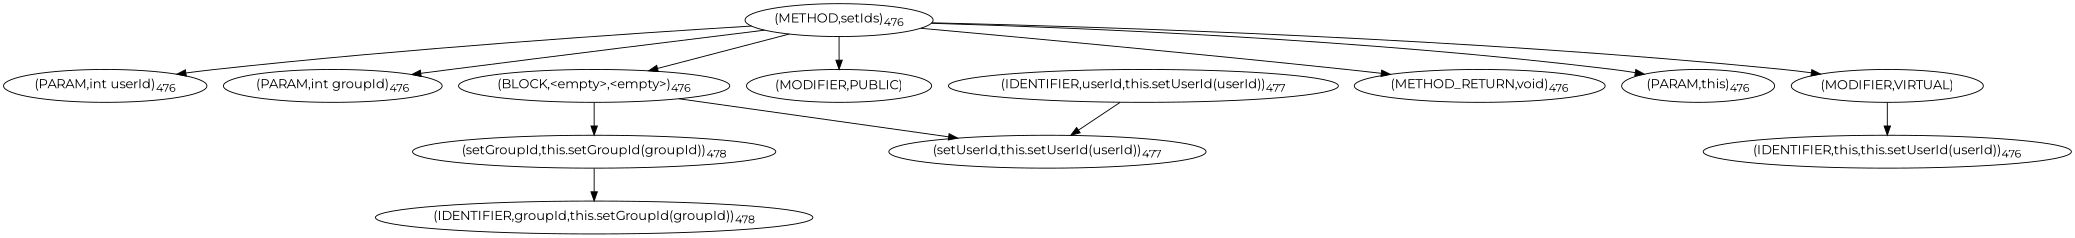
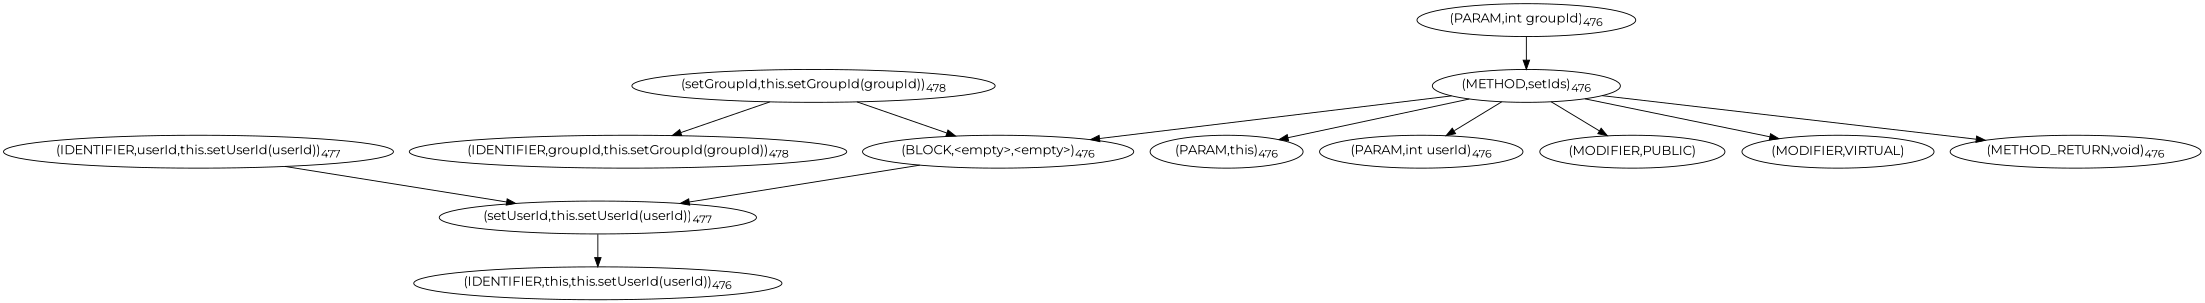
edge "(METHOD,setIds)" -> "(PARAM,int groupId)": reversed
edge "(BLOCK,<empty>,<empty>)" -> "(setGroupId,this.setGroupId(groupId))": reversed
edge "(MODIFIER,VIRTUAL)" -> "(IDENTIFIER,this,this.setUserId(userId))": now "(setUserId,this.setUserId(userId))" -> "(IDENTIFIER,this,this.setUserId(userId))"
